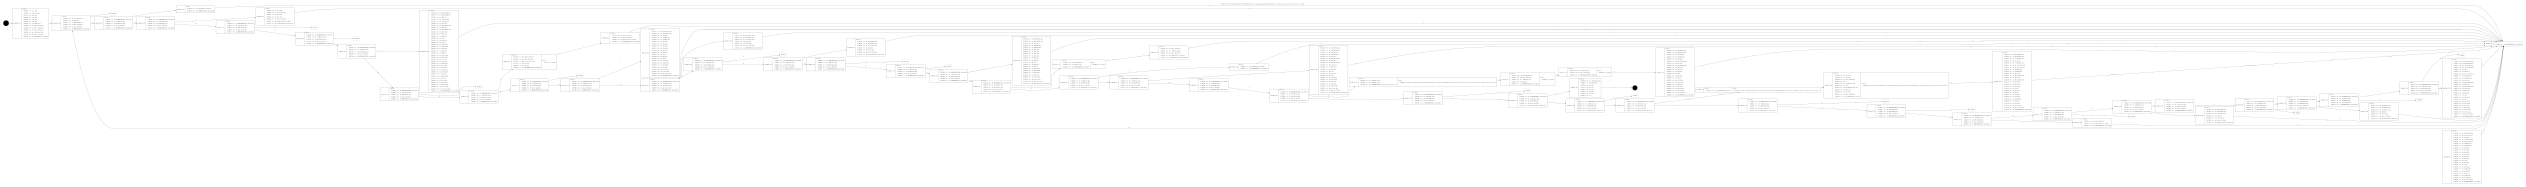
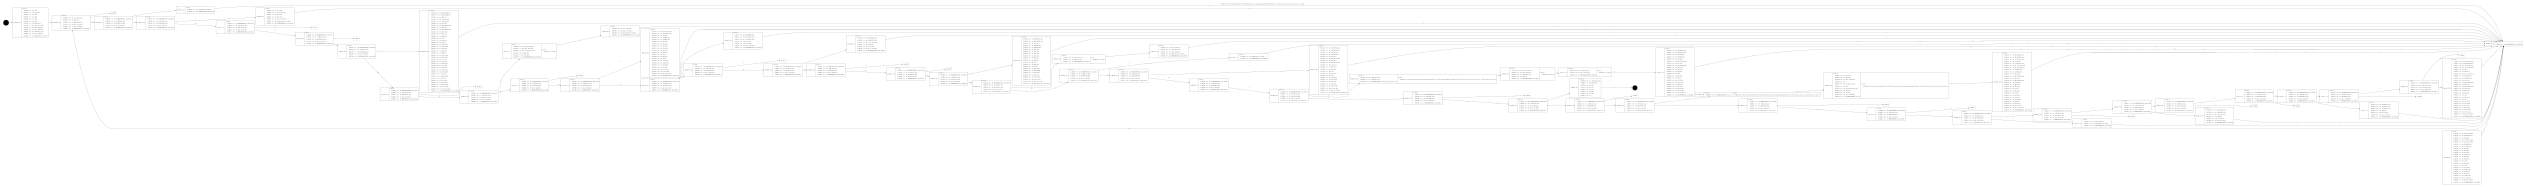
node "0x402089": added
